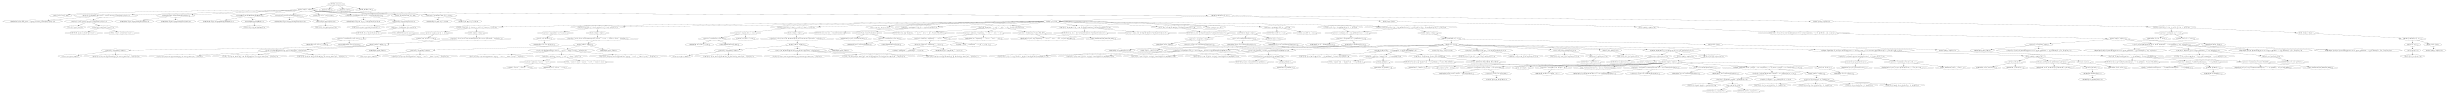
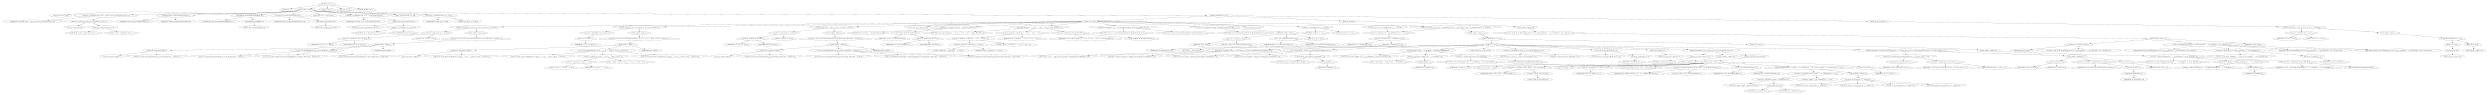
node "(PARAM,this)": added
